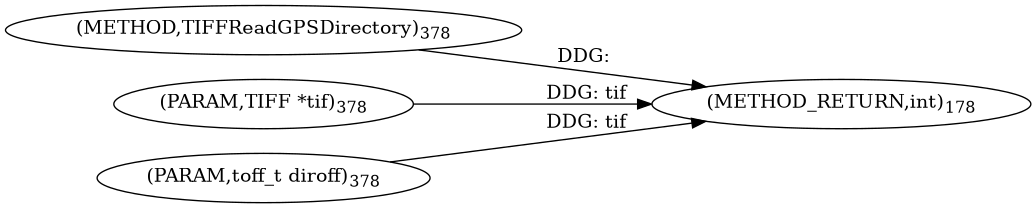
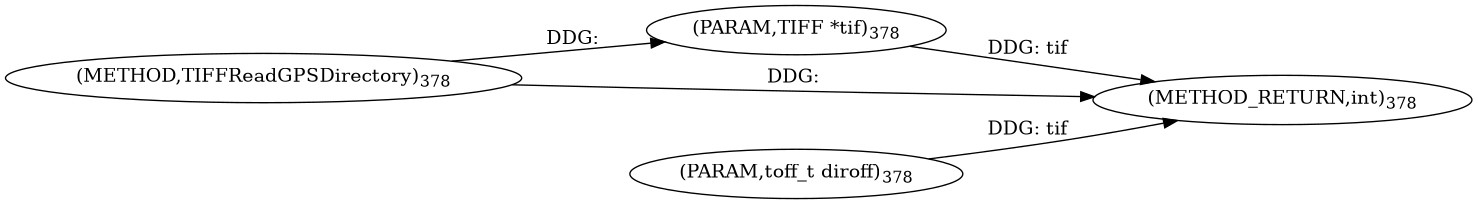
edge "(METHOD,TIFFReadGPSDirectory)" -> "(PARAM,TIFF *tif)": added, label "DDG:"
node "(METHOD_RETURN,int)": text "178" -> "378"
